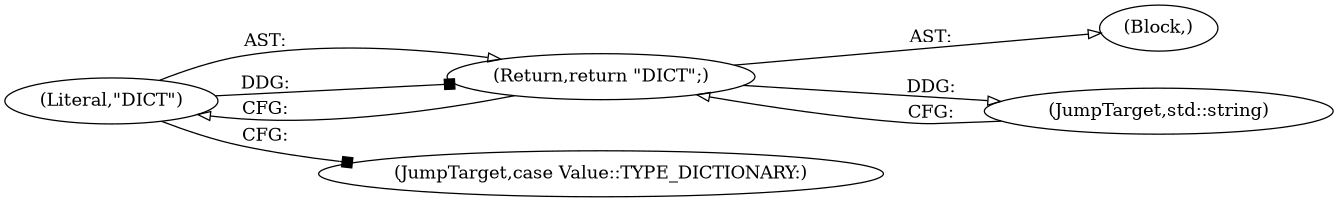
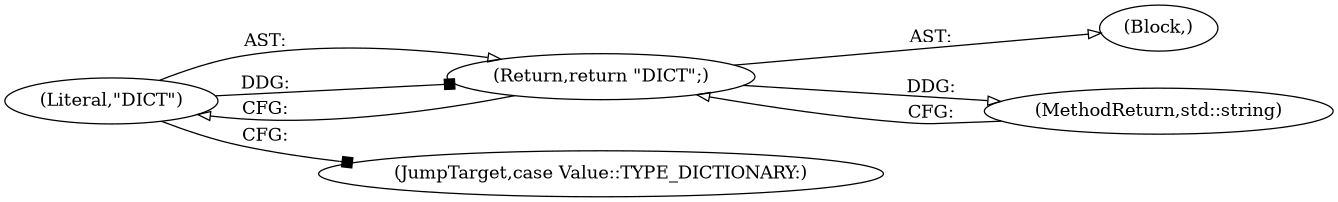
node "(JumpTarget,std::string)": label "(JumpTarget,std::string)" -> "(MethodReturn,std::string)"
